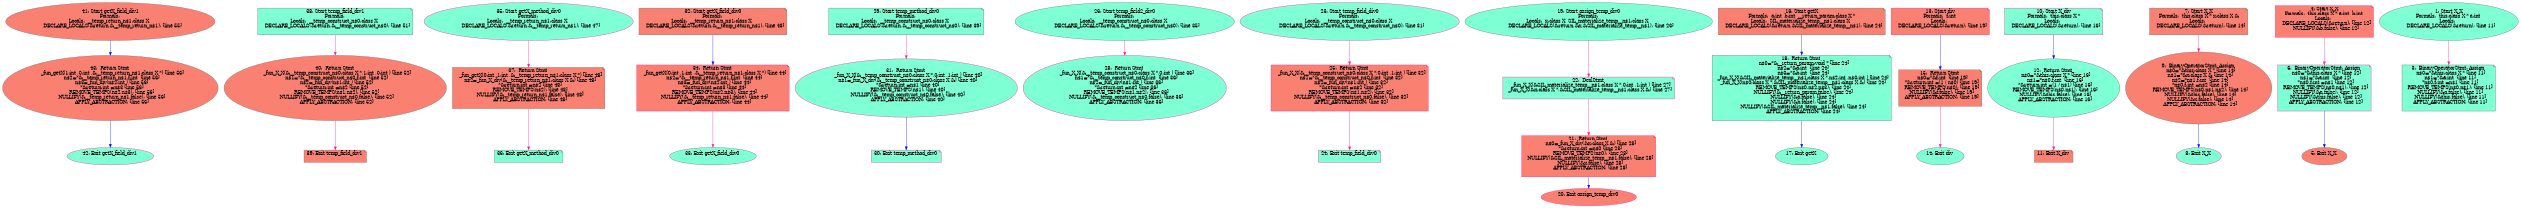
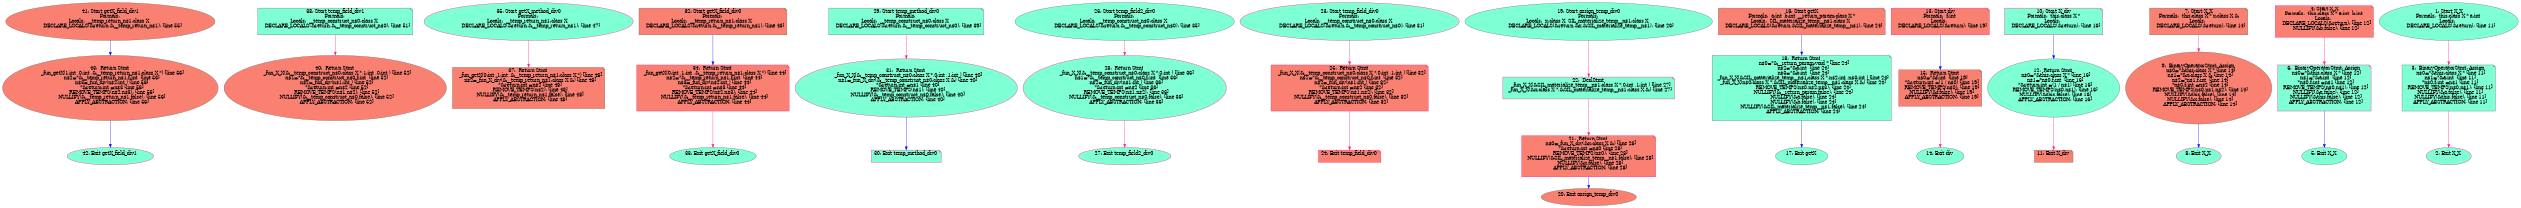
node "39: Exit temp_field_div1": removed
node "36: Exit getX_method_div0": removed
node "27: Exit temp_field2_div0": added
node "24: Exit temp_field_div0": fillcolor aquamarine -> salmon
node "5: Exit X_X": fillcolor salmon -> aquamarine
node "2: Exit X_X": added
node "20: Exit assign_temp_div0": color deeppink -> gray40
